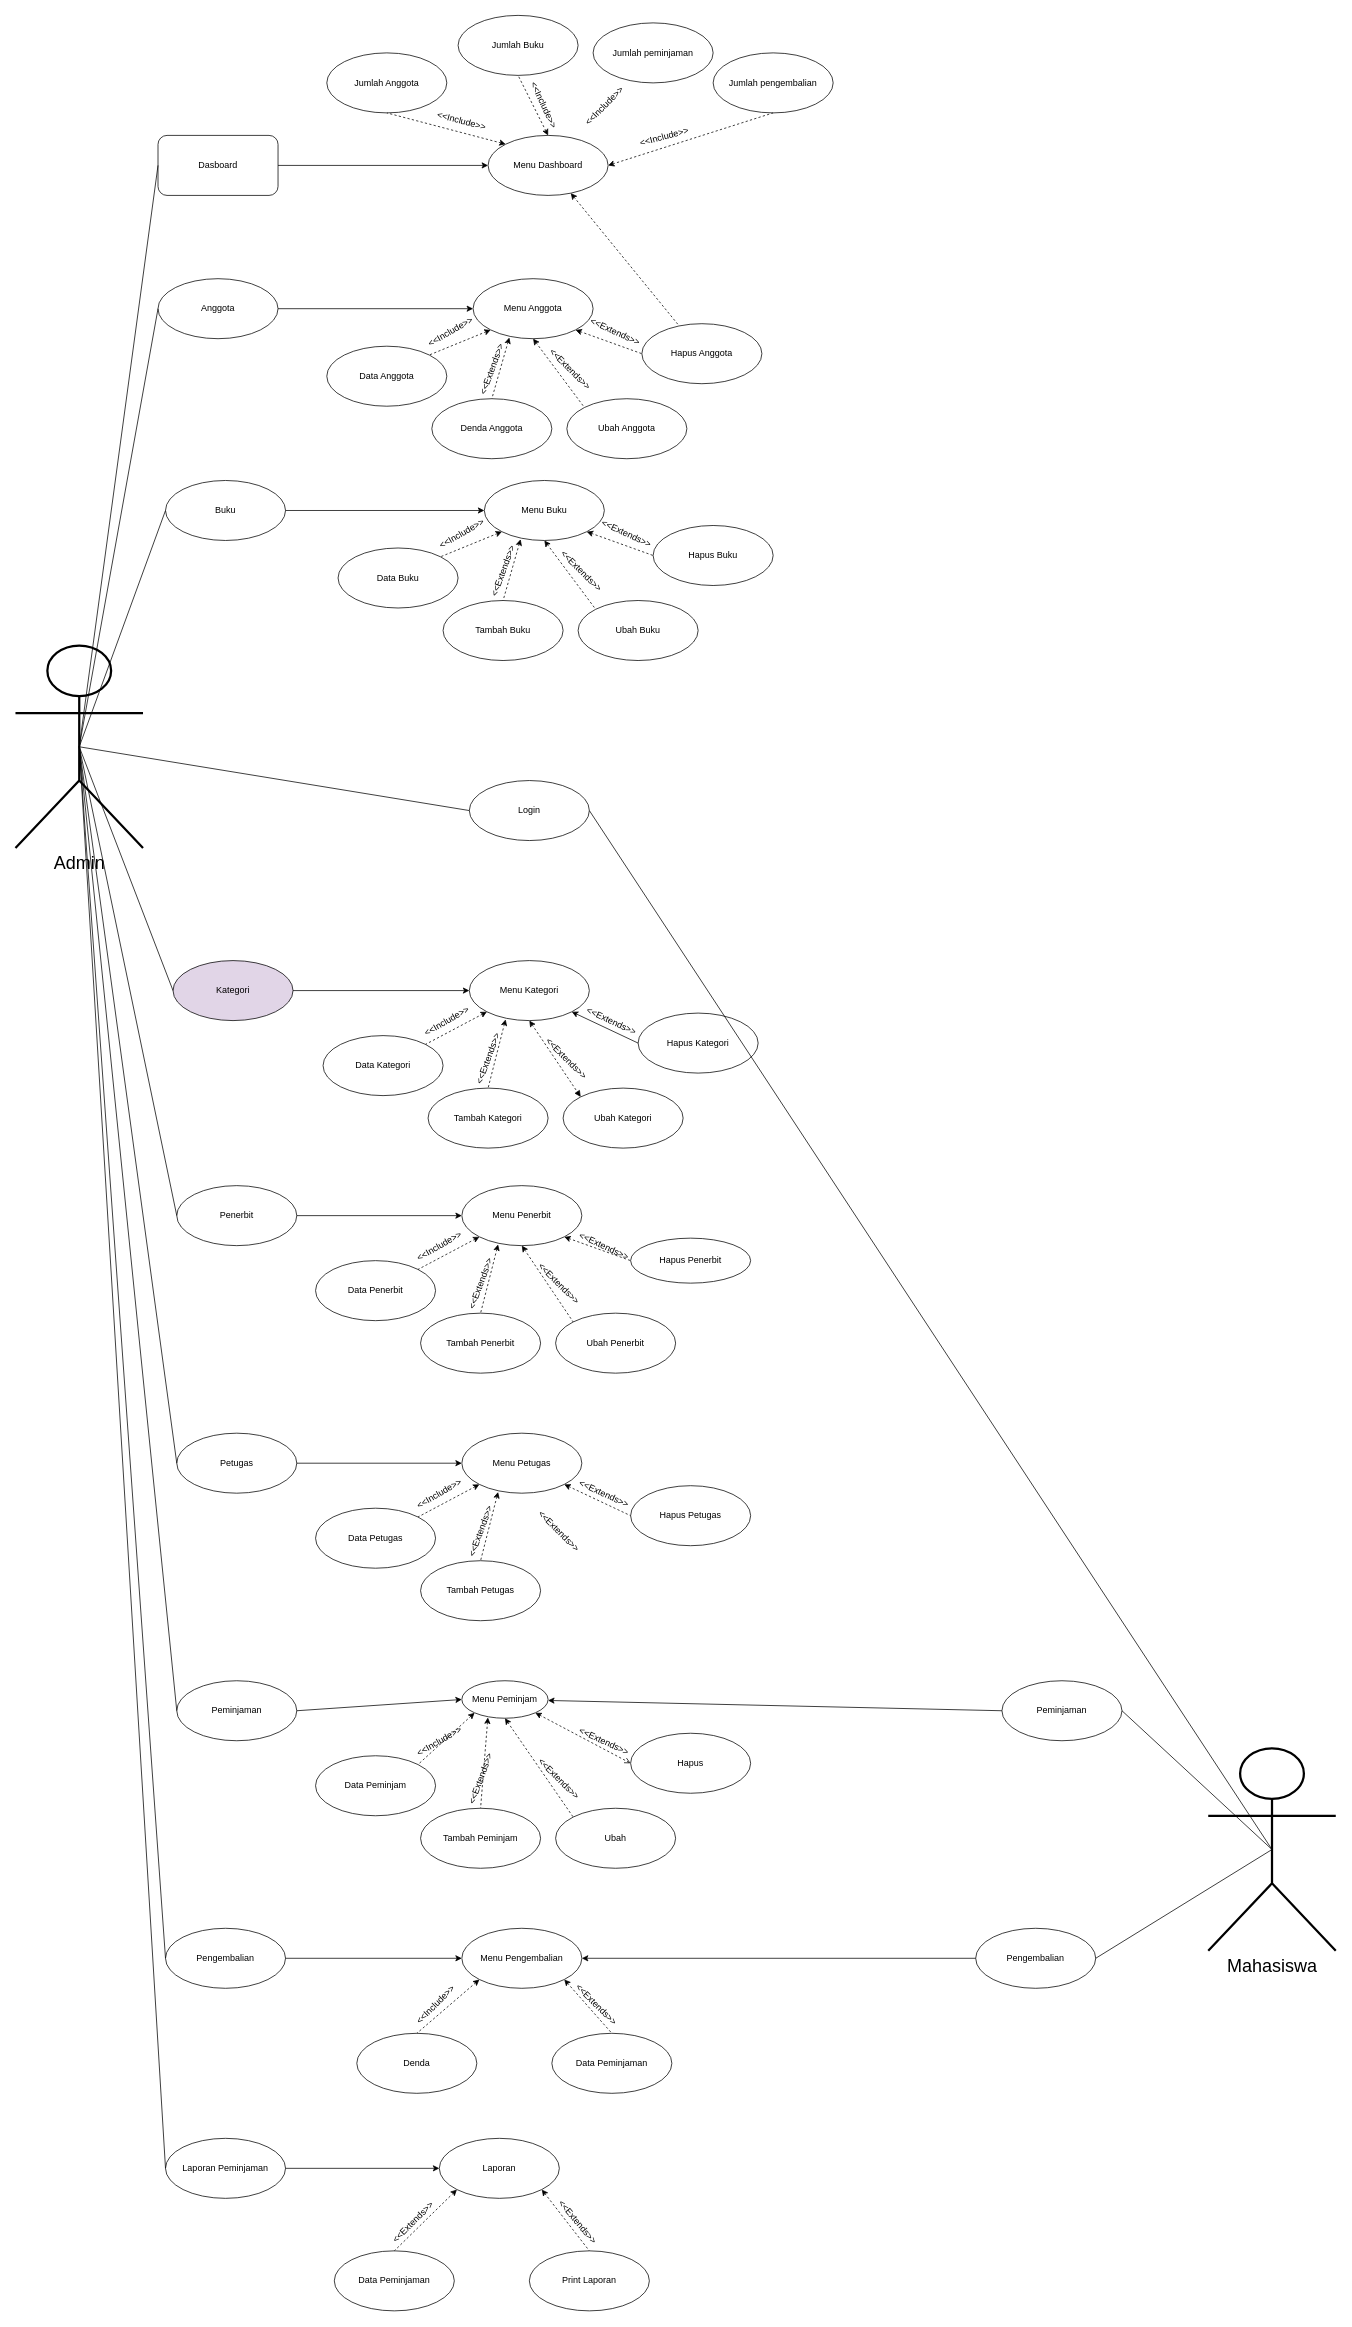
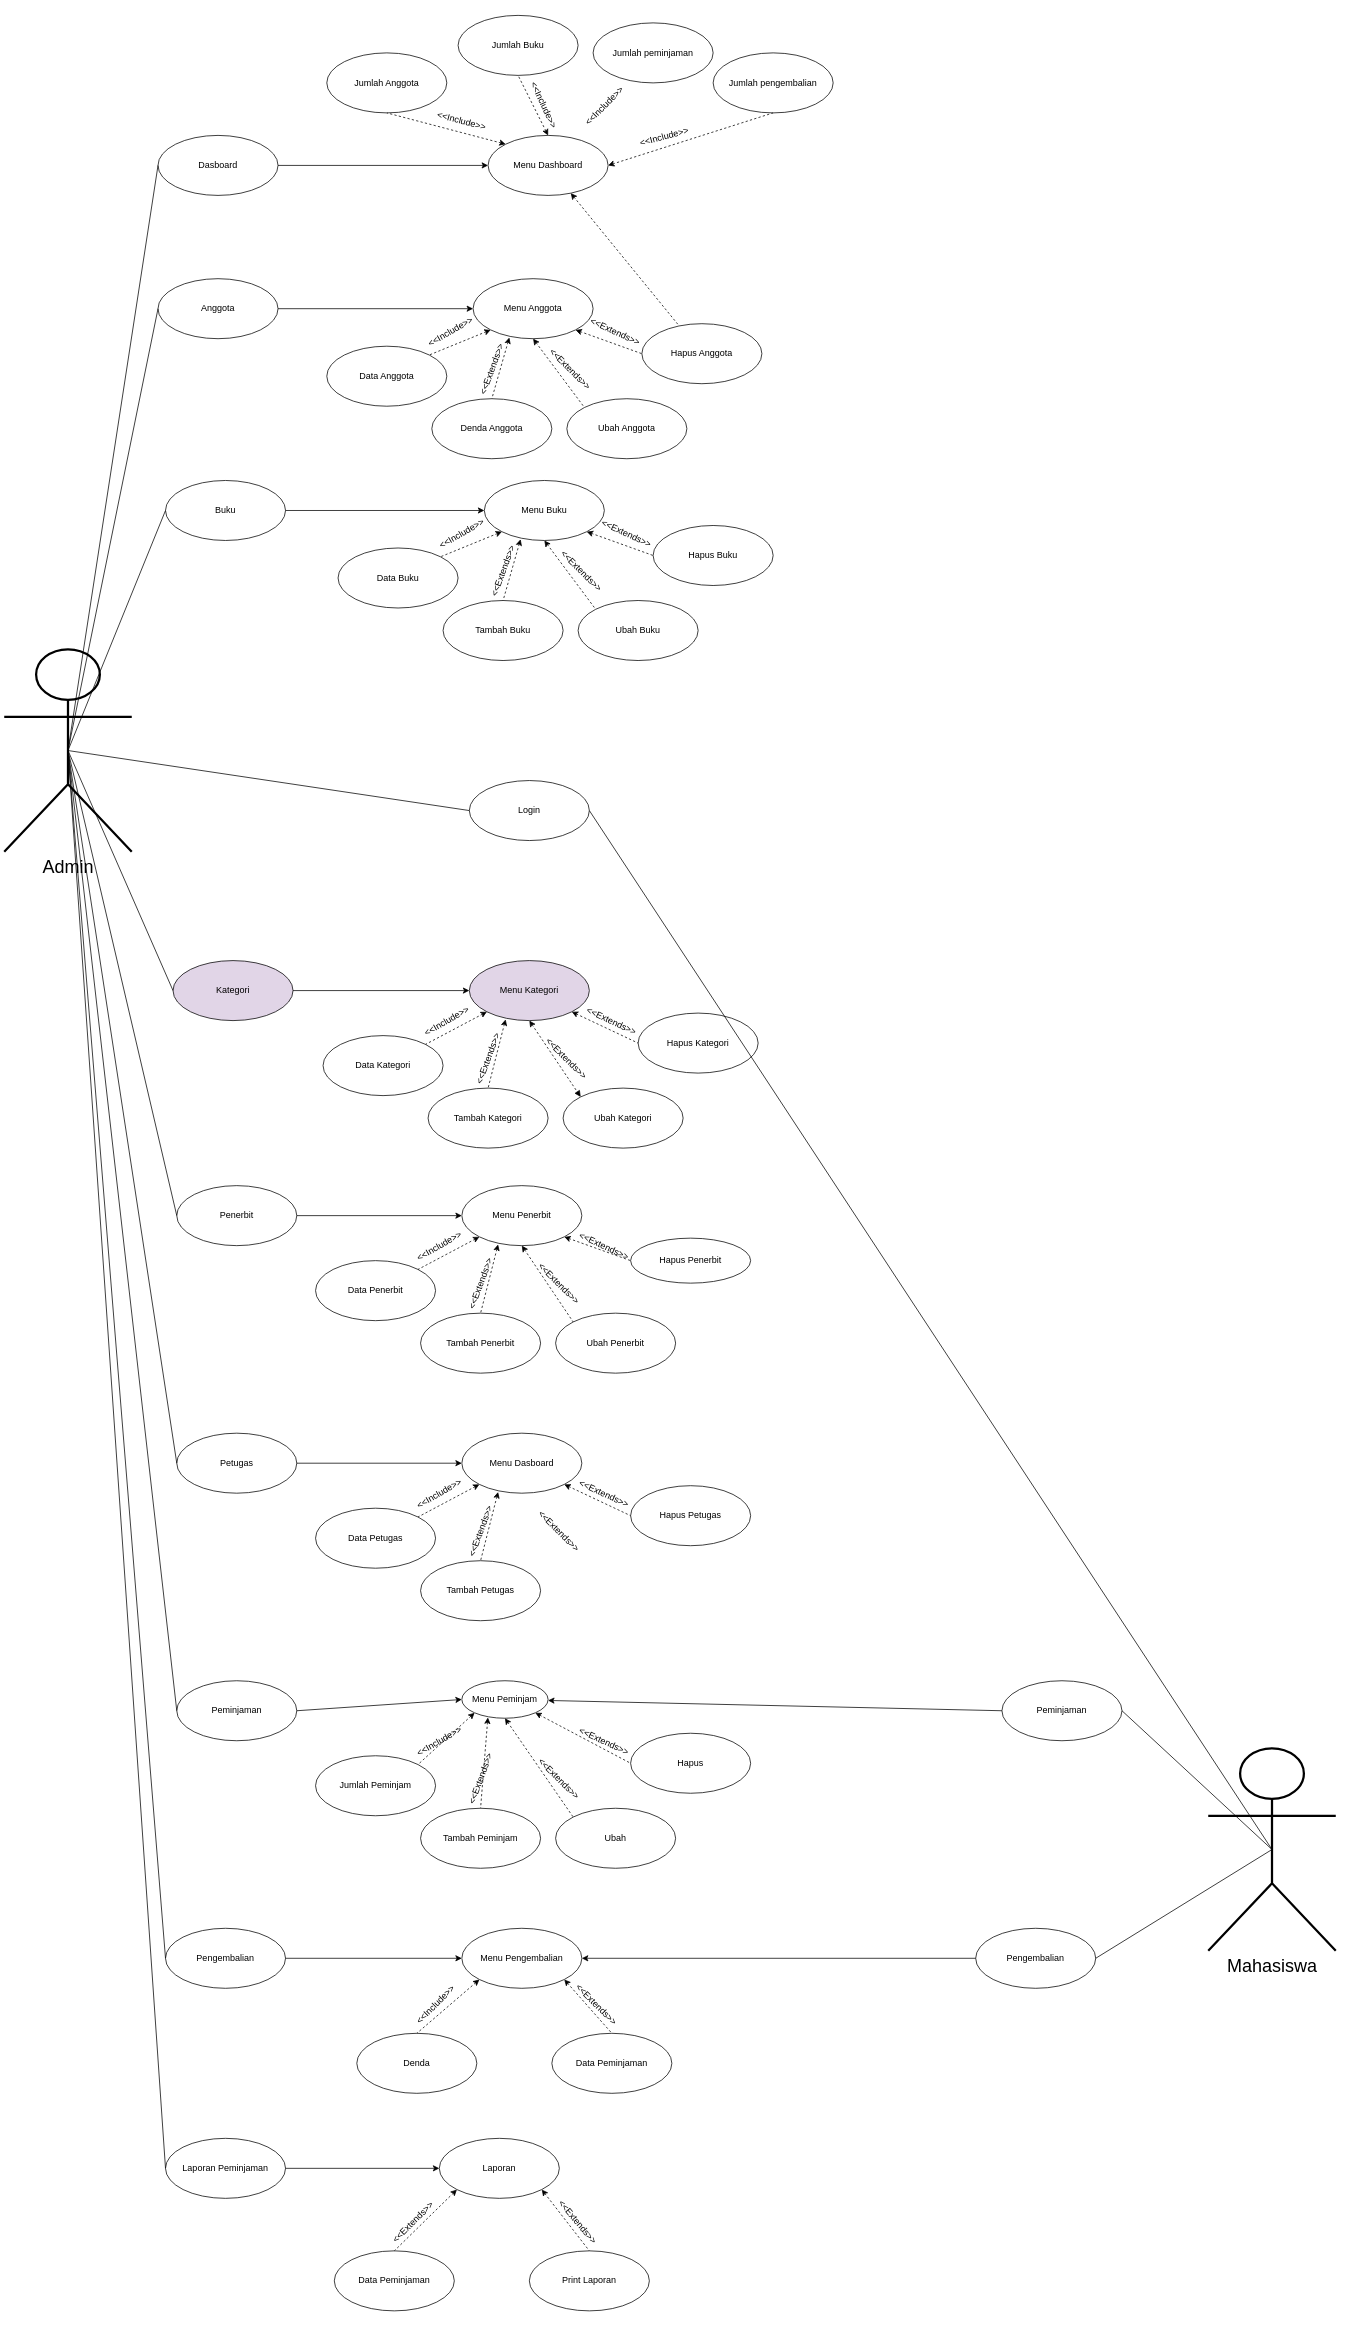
node "Dasboard": shape rounded rectangle -> ellipse
node "Admin": moved (79, 747) -> (68, 750)
node "Menu Kategori": fillcolor #ffffff -> #e1d5e7
edge "Hapus Kategori" -> "Menu Kategori": style solid -> dashed
node "Menu Petugas": label "Menu Petugas" -> "Menu Dasboard"
edge "Menu Peminjam" -- "Hapus": arrowhead open -> none
node "Data Peminjam": label "Data Peminjam" -> "Jumlah Peminjam"
